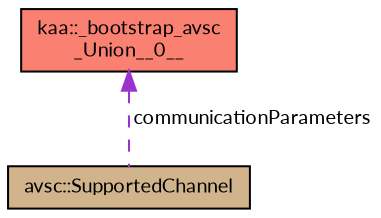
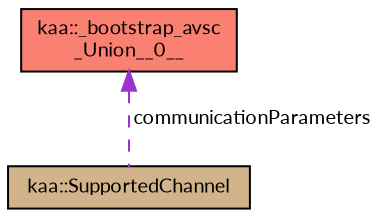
node "avsc::SupportedChannel": label "avsc::SupportedChannel" -> "kaa::SupportedChannel"
